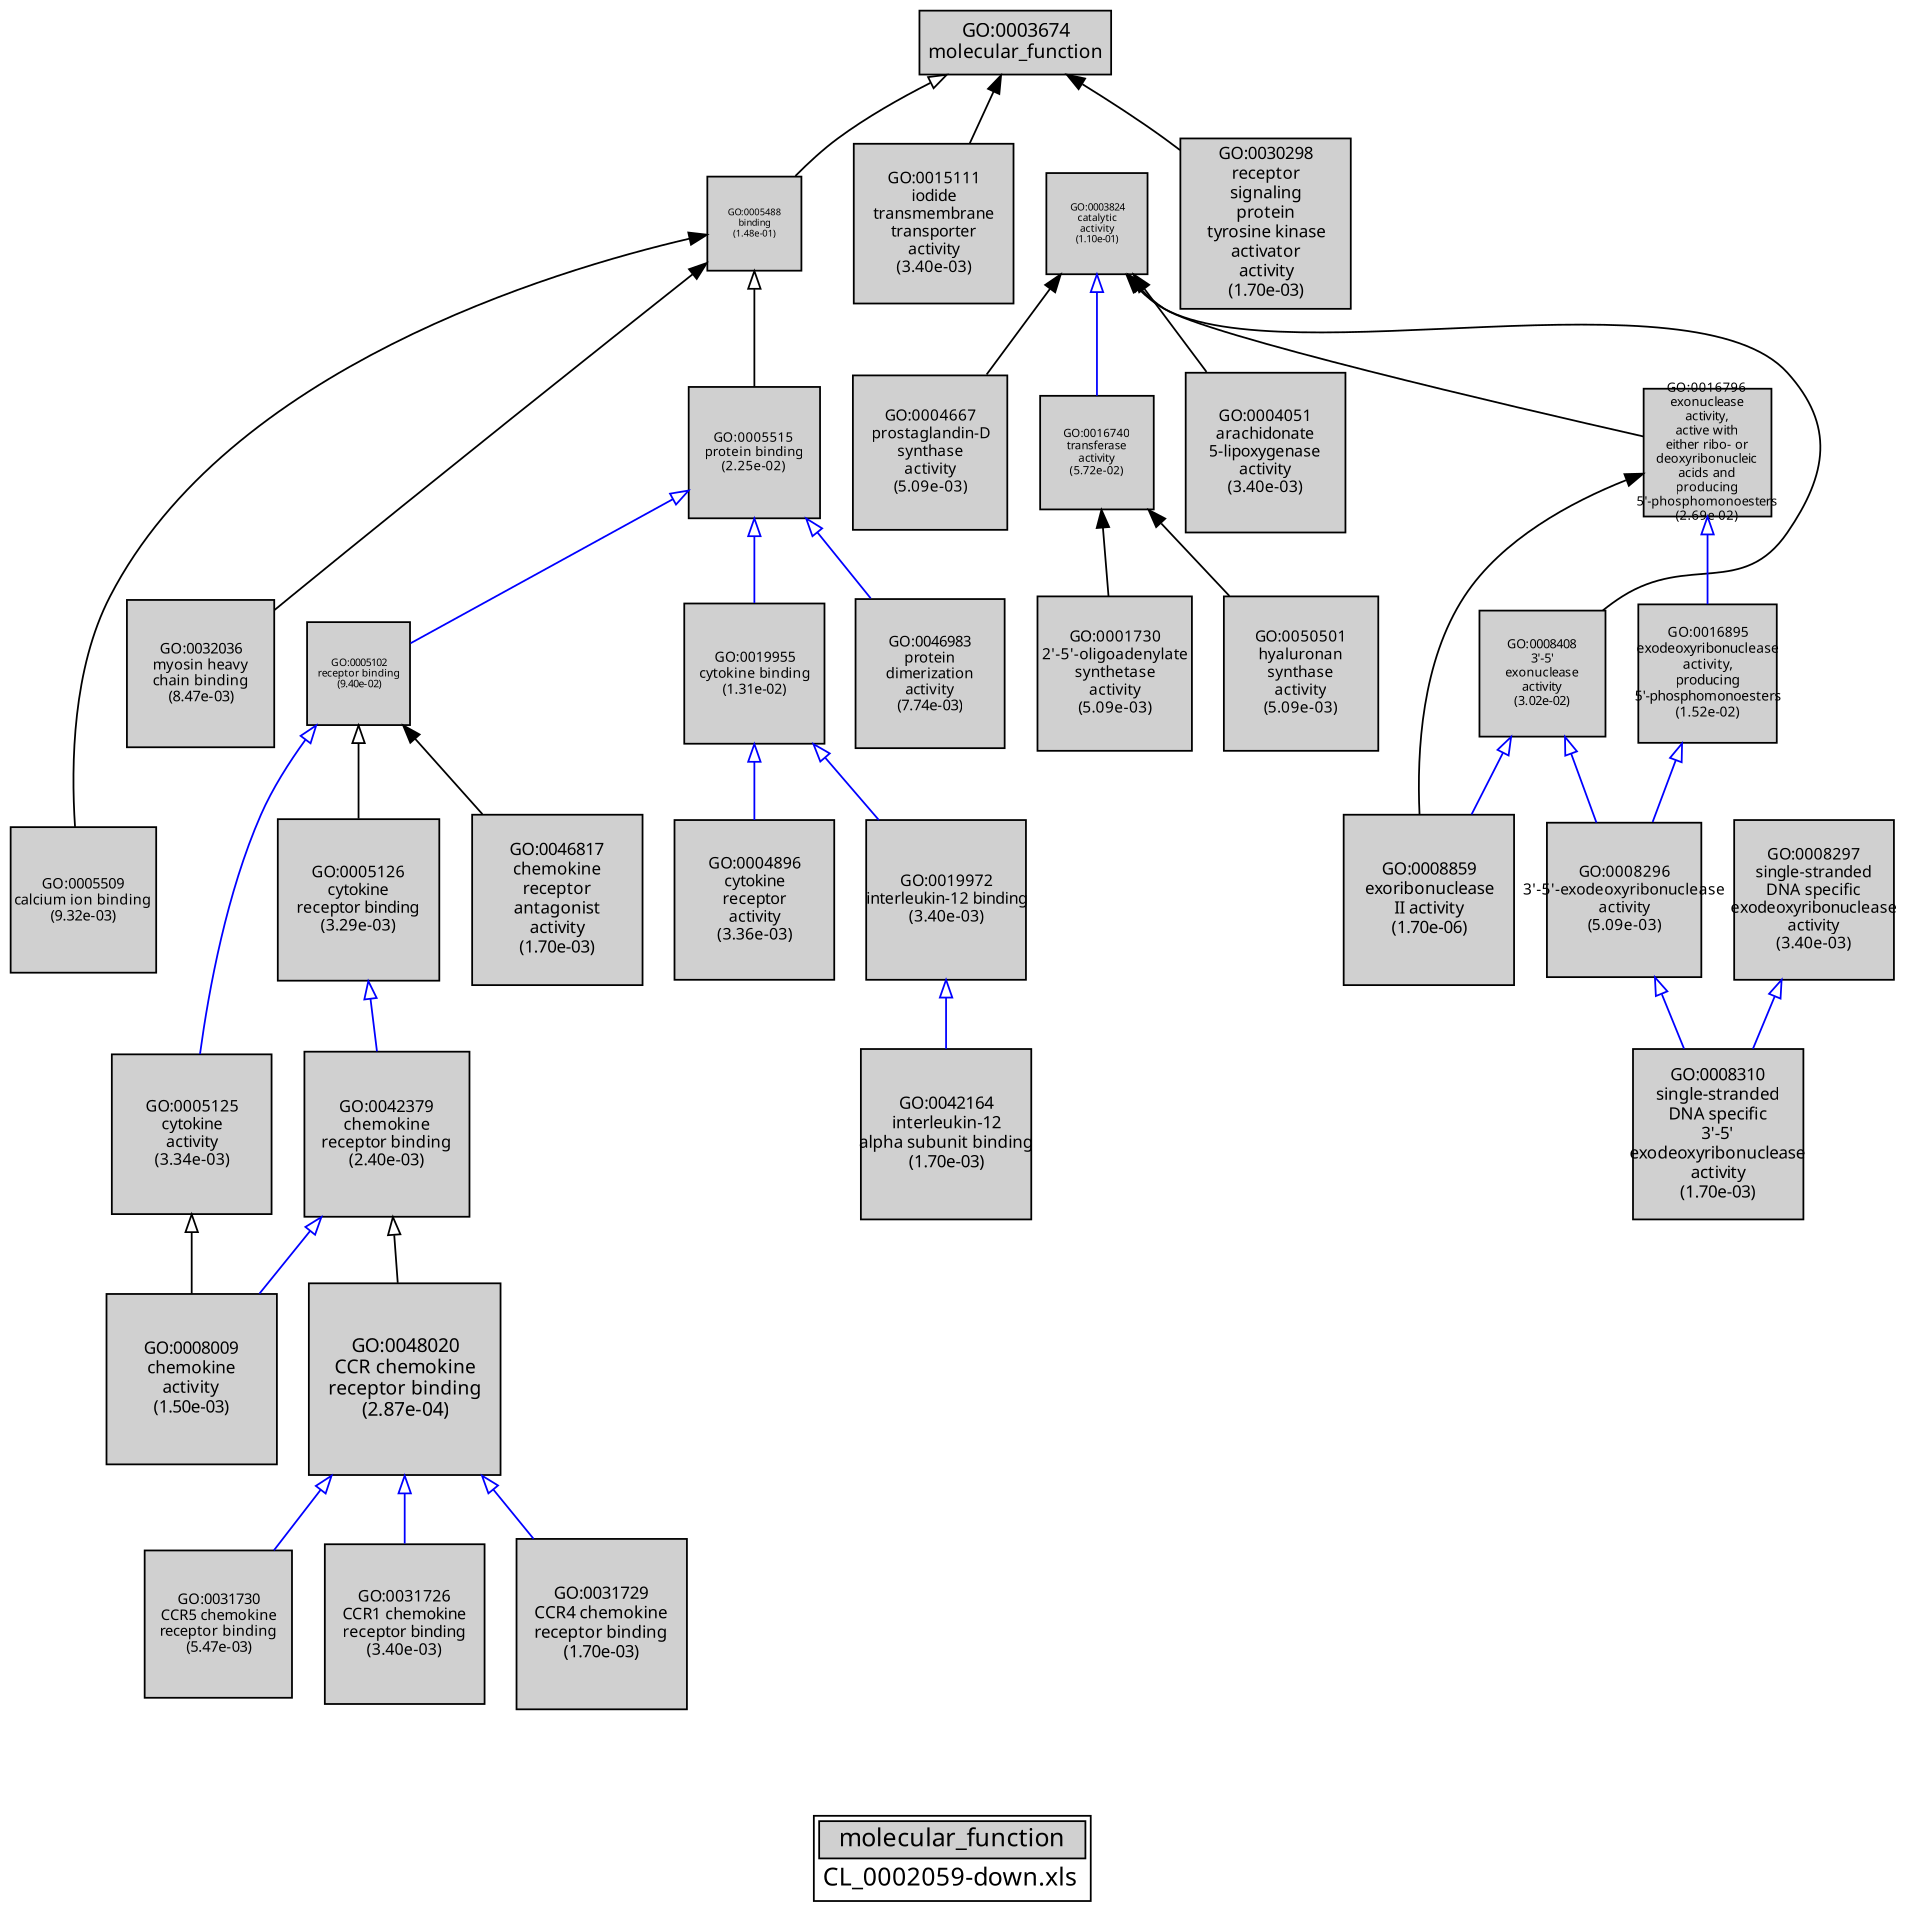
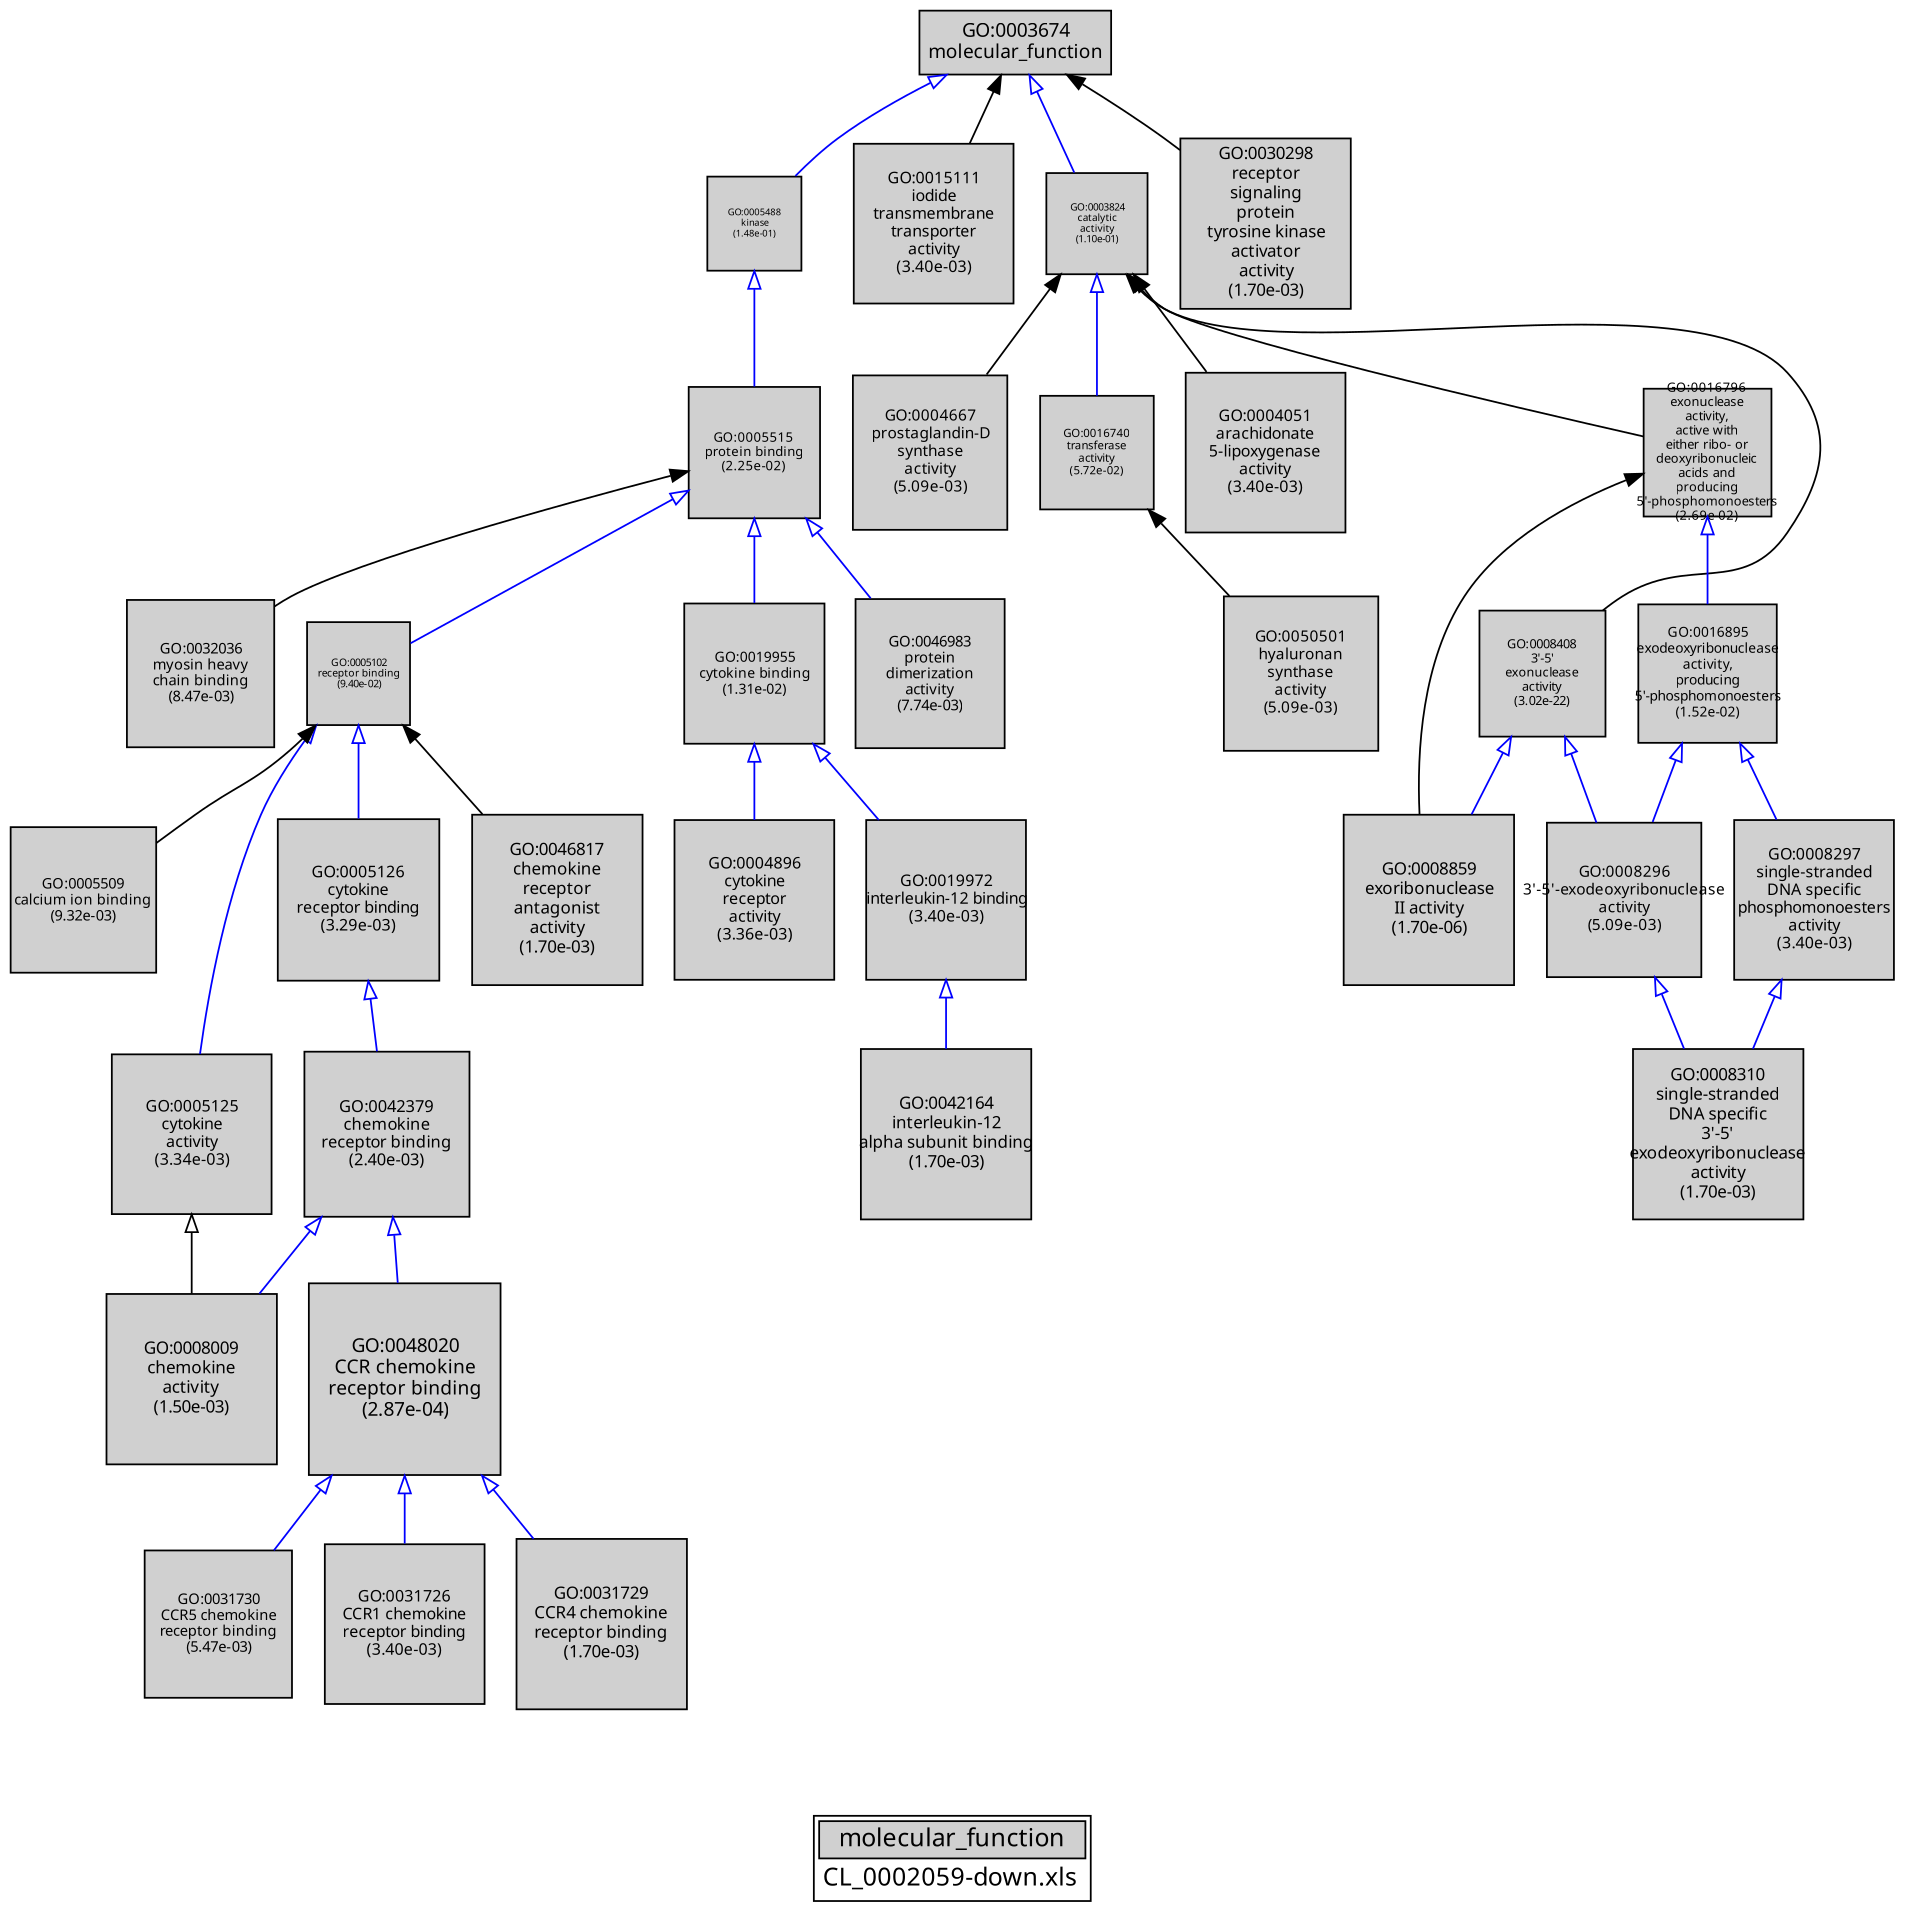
edge "GO:0005488" -> "GO:0003674": color black -> blue
edge "GO:0003824" -> "GO:0003674": added
node "GO:0005488": text "binding" -> "kinase"
edge "GO:0005515" -> "GO:0005488": color black -> blue
edge "GO:0005509" -> "GO:0005488": now "GO:0005509" -> "GO:0005102"
edge "GO:0032036" -> "GO:0005488": now "GO:0032036" -> "GO:0005515"
node "GO:0001730": removed
node "GO:0008408": text "(3.02e-02)" -> "(3.02e-22)"
edge "GO:0005126" -> "GO:0005102": color black -> blue
edge "GO:0008297" -> "GO:0016895": added
node "GO:0008297": text "exodeoxyribonuclease" -> "phosphomonoesters"
edge "GO:0048020" -> "GO:0042379": color black -> blue
